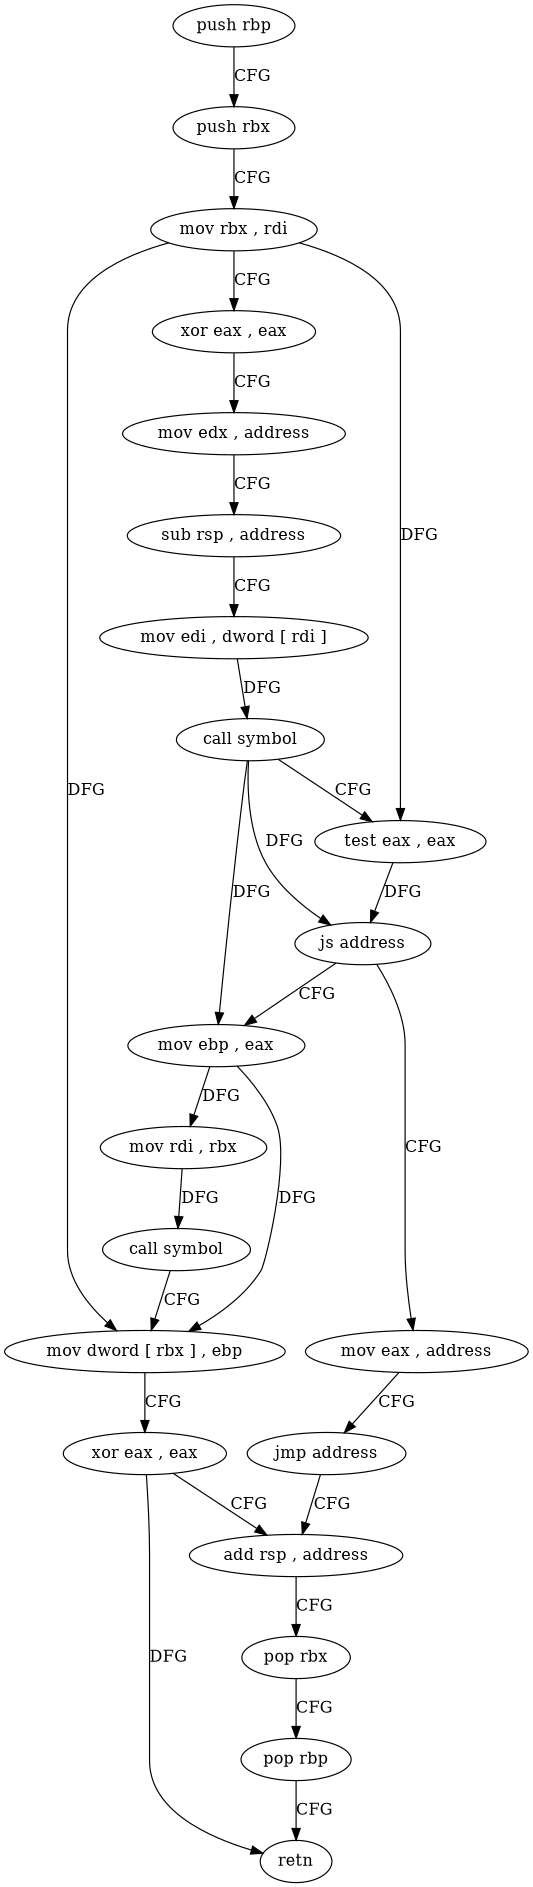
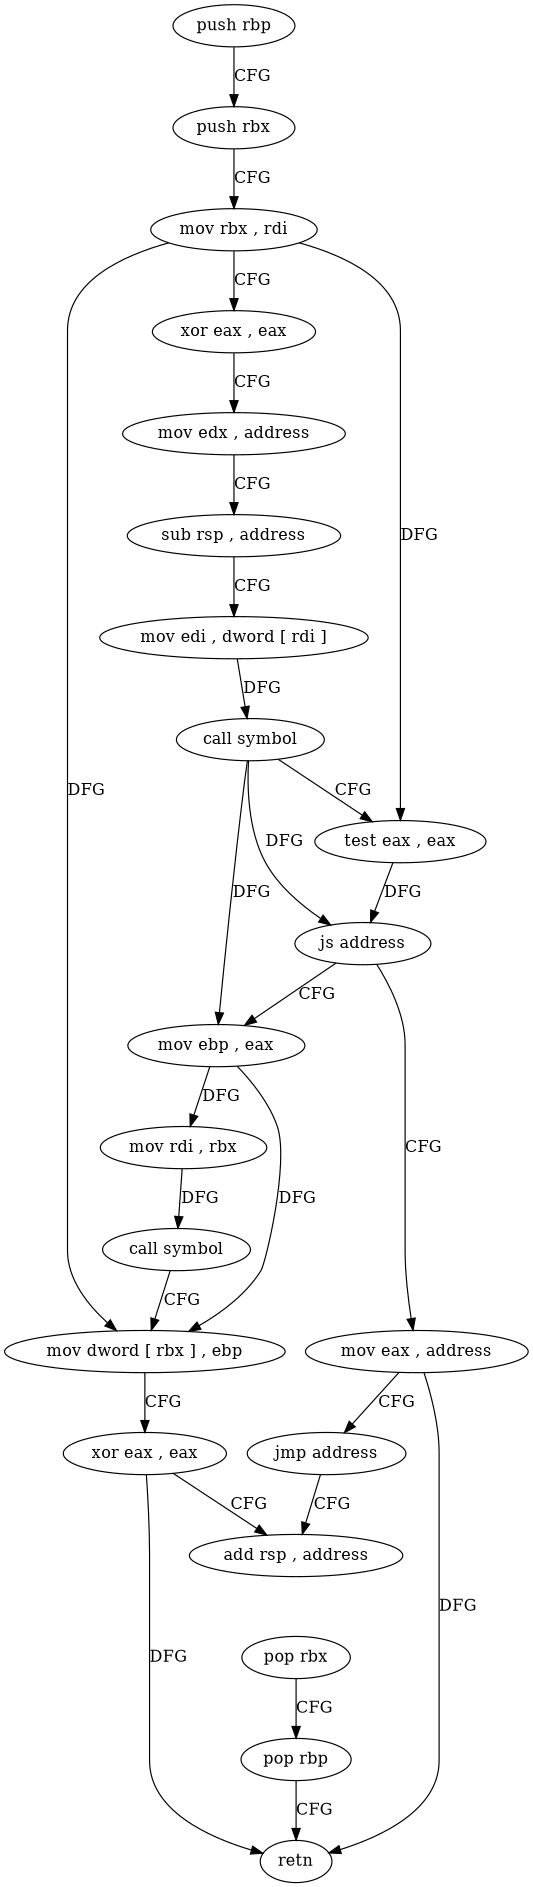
edge "add rsp , address" -> "pop rbx": removed, label "CFG"
edge "mov eax , address" -> "retn": added, label "DFG"
